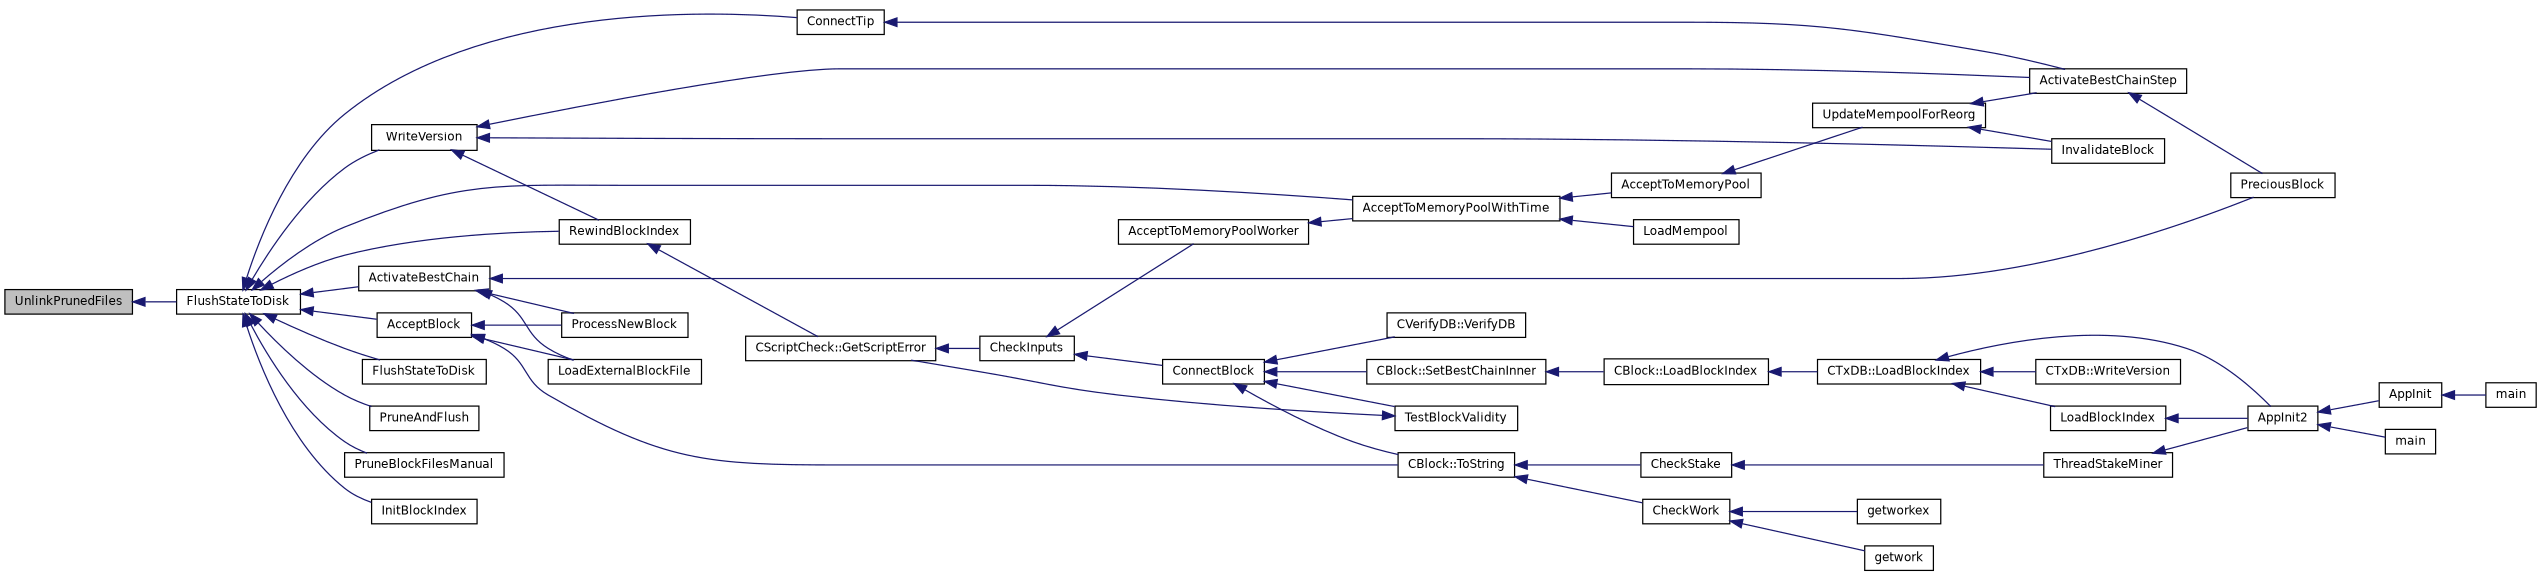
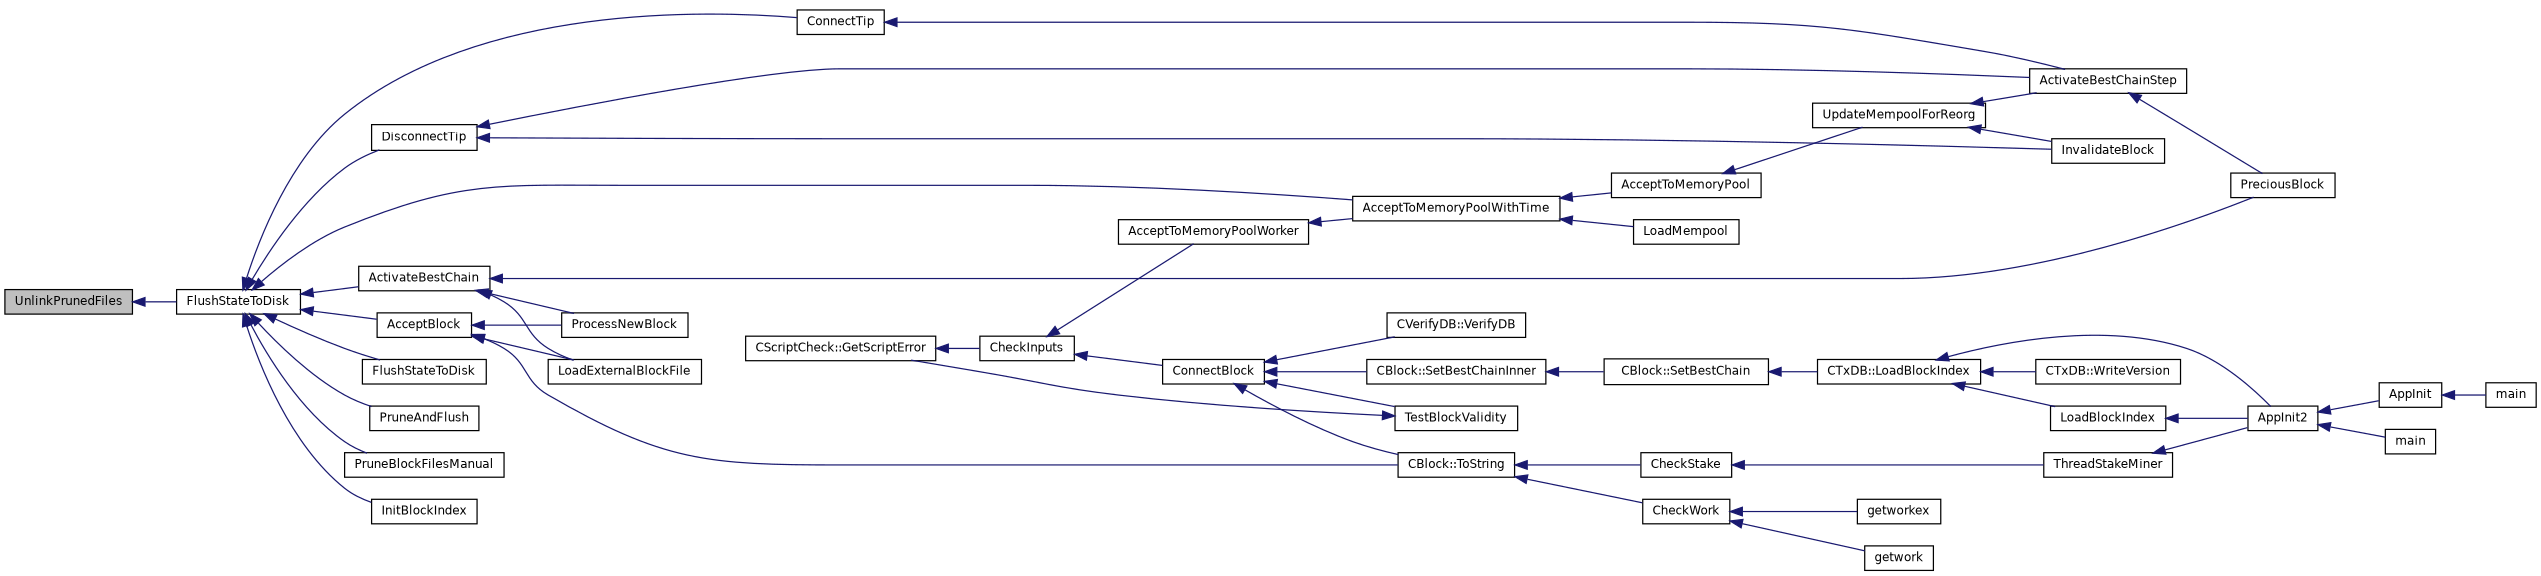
node "WriteVersion": label "WriteVersion" -> "DisconnectTip"
node "RewindBlockIndex": removed
node "CBlock::LoadBlockIndex": label "CBlock::LoadBlockIndex" -> "CBlock::SetBestChain"
